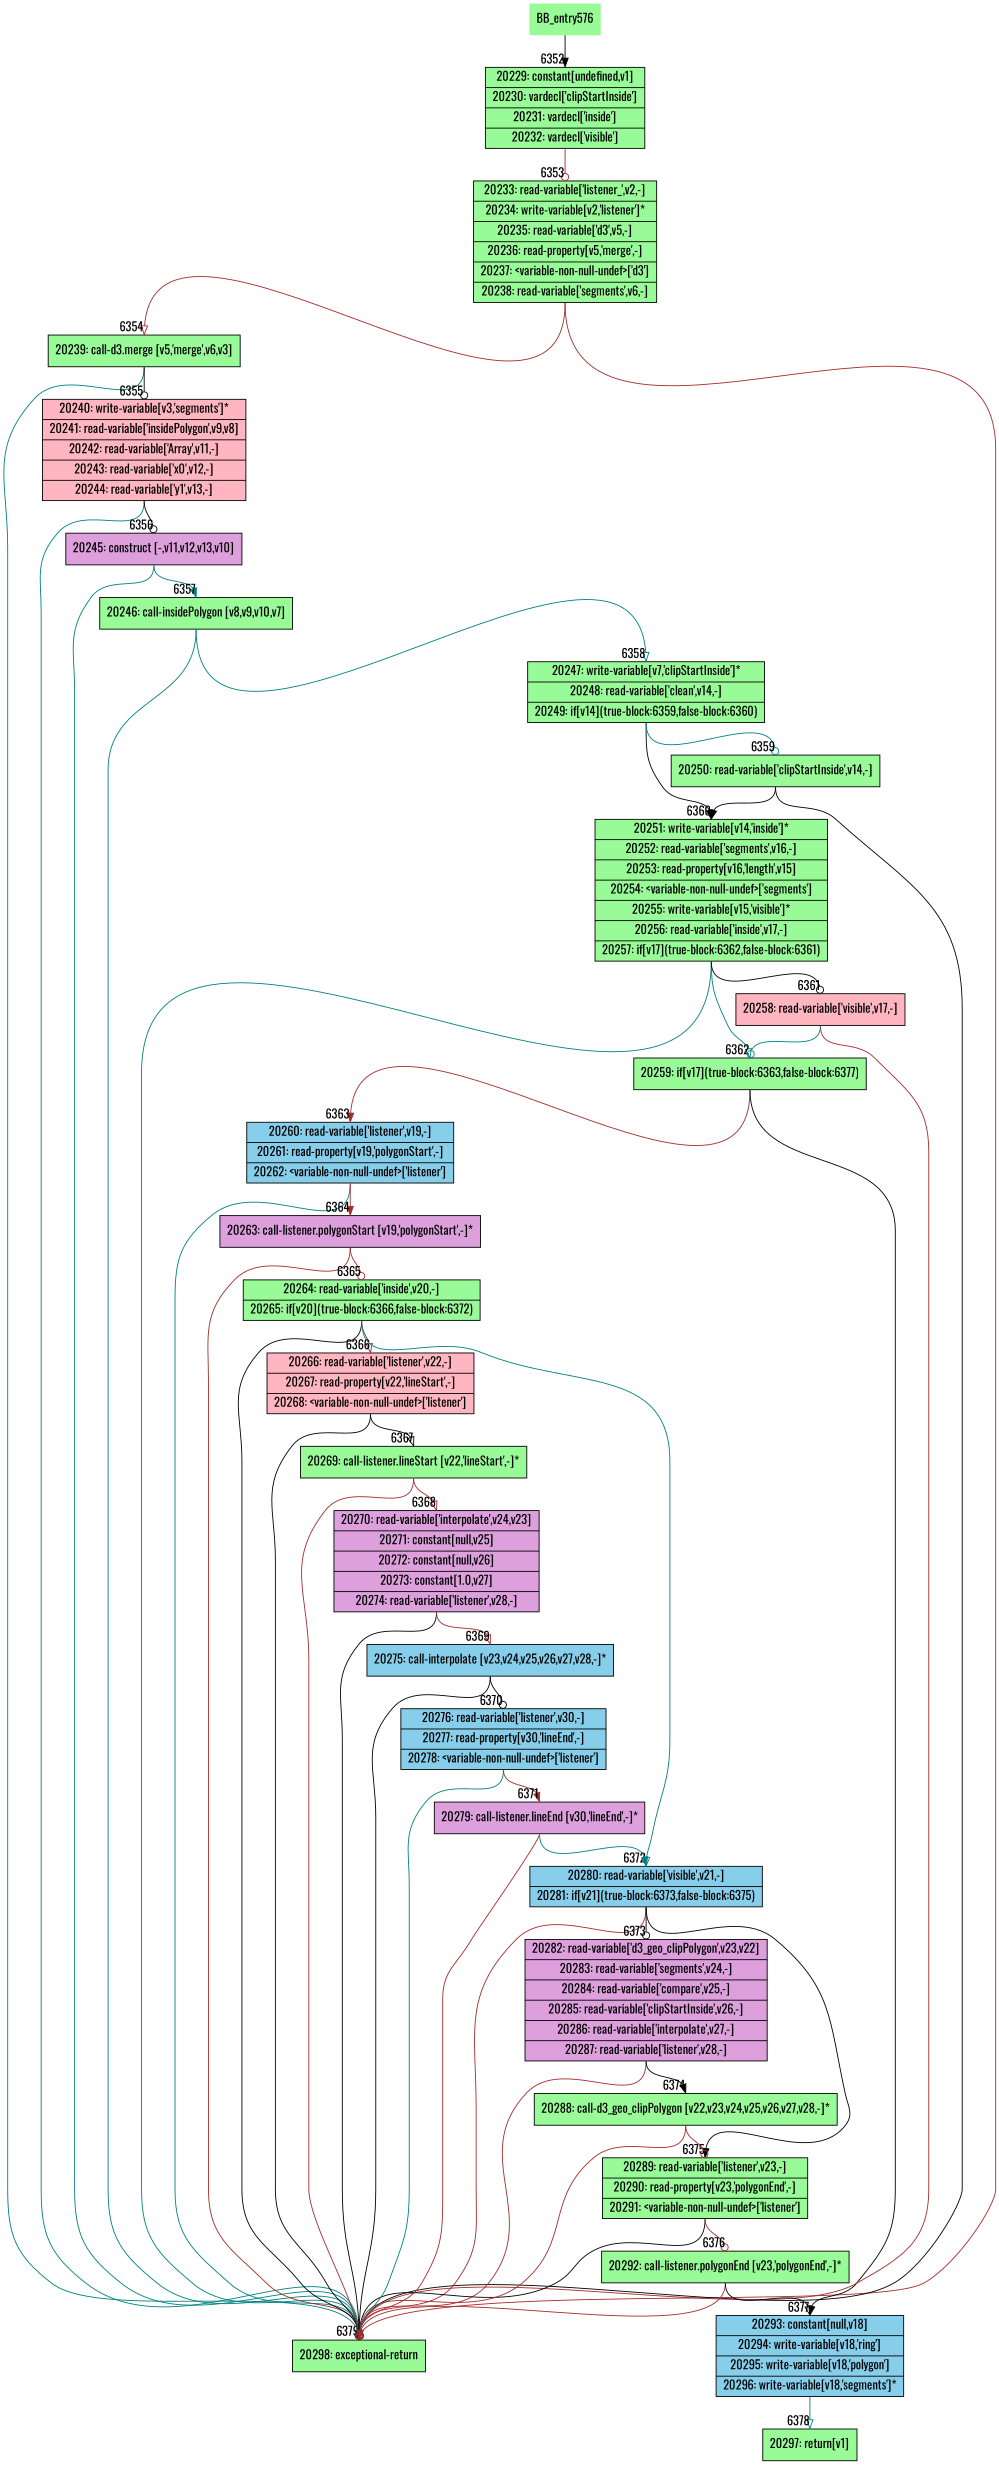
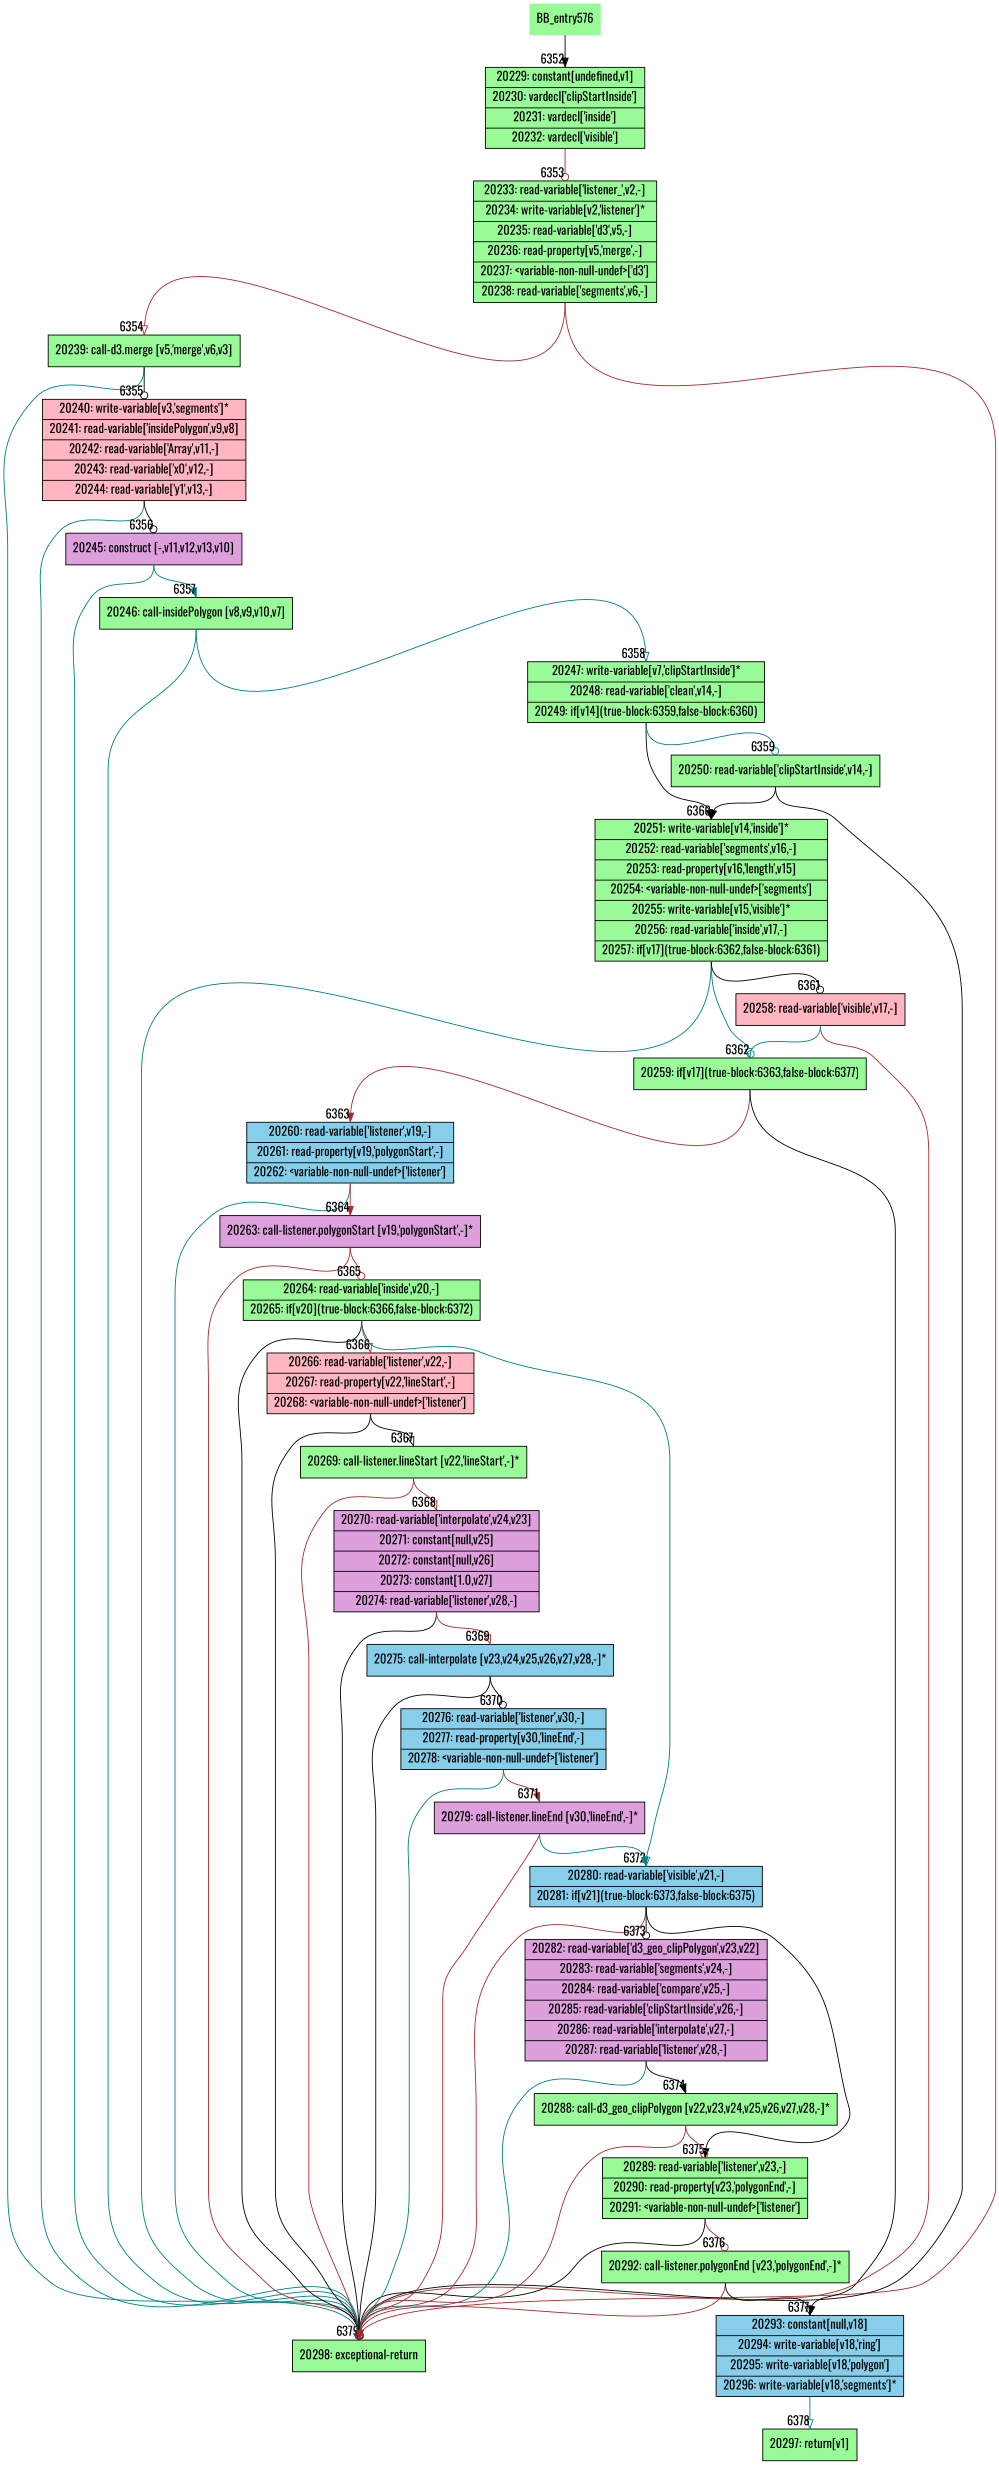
edge "20282: read-variable['d3_geo_clipPolygon',v23,v22]" -> "20298: exceptional-return": color brown -> teal
